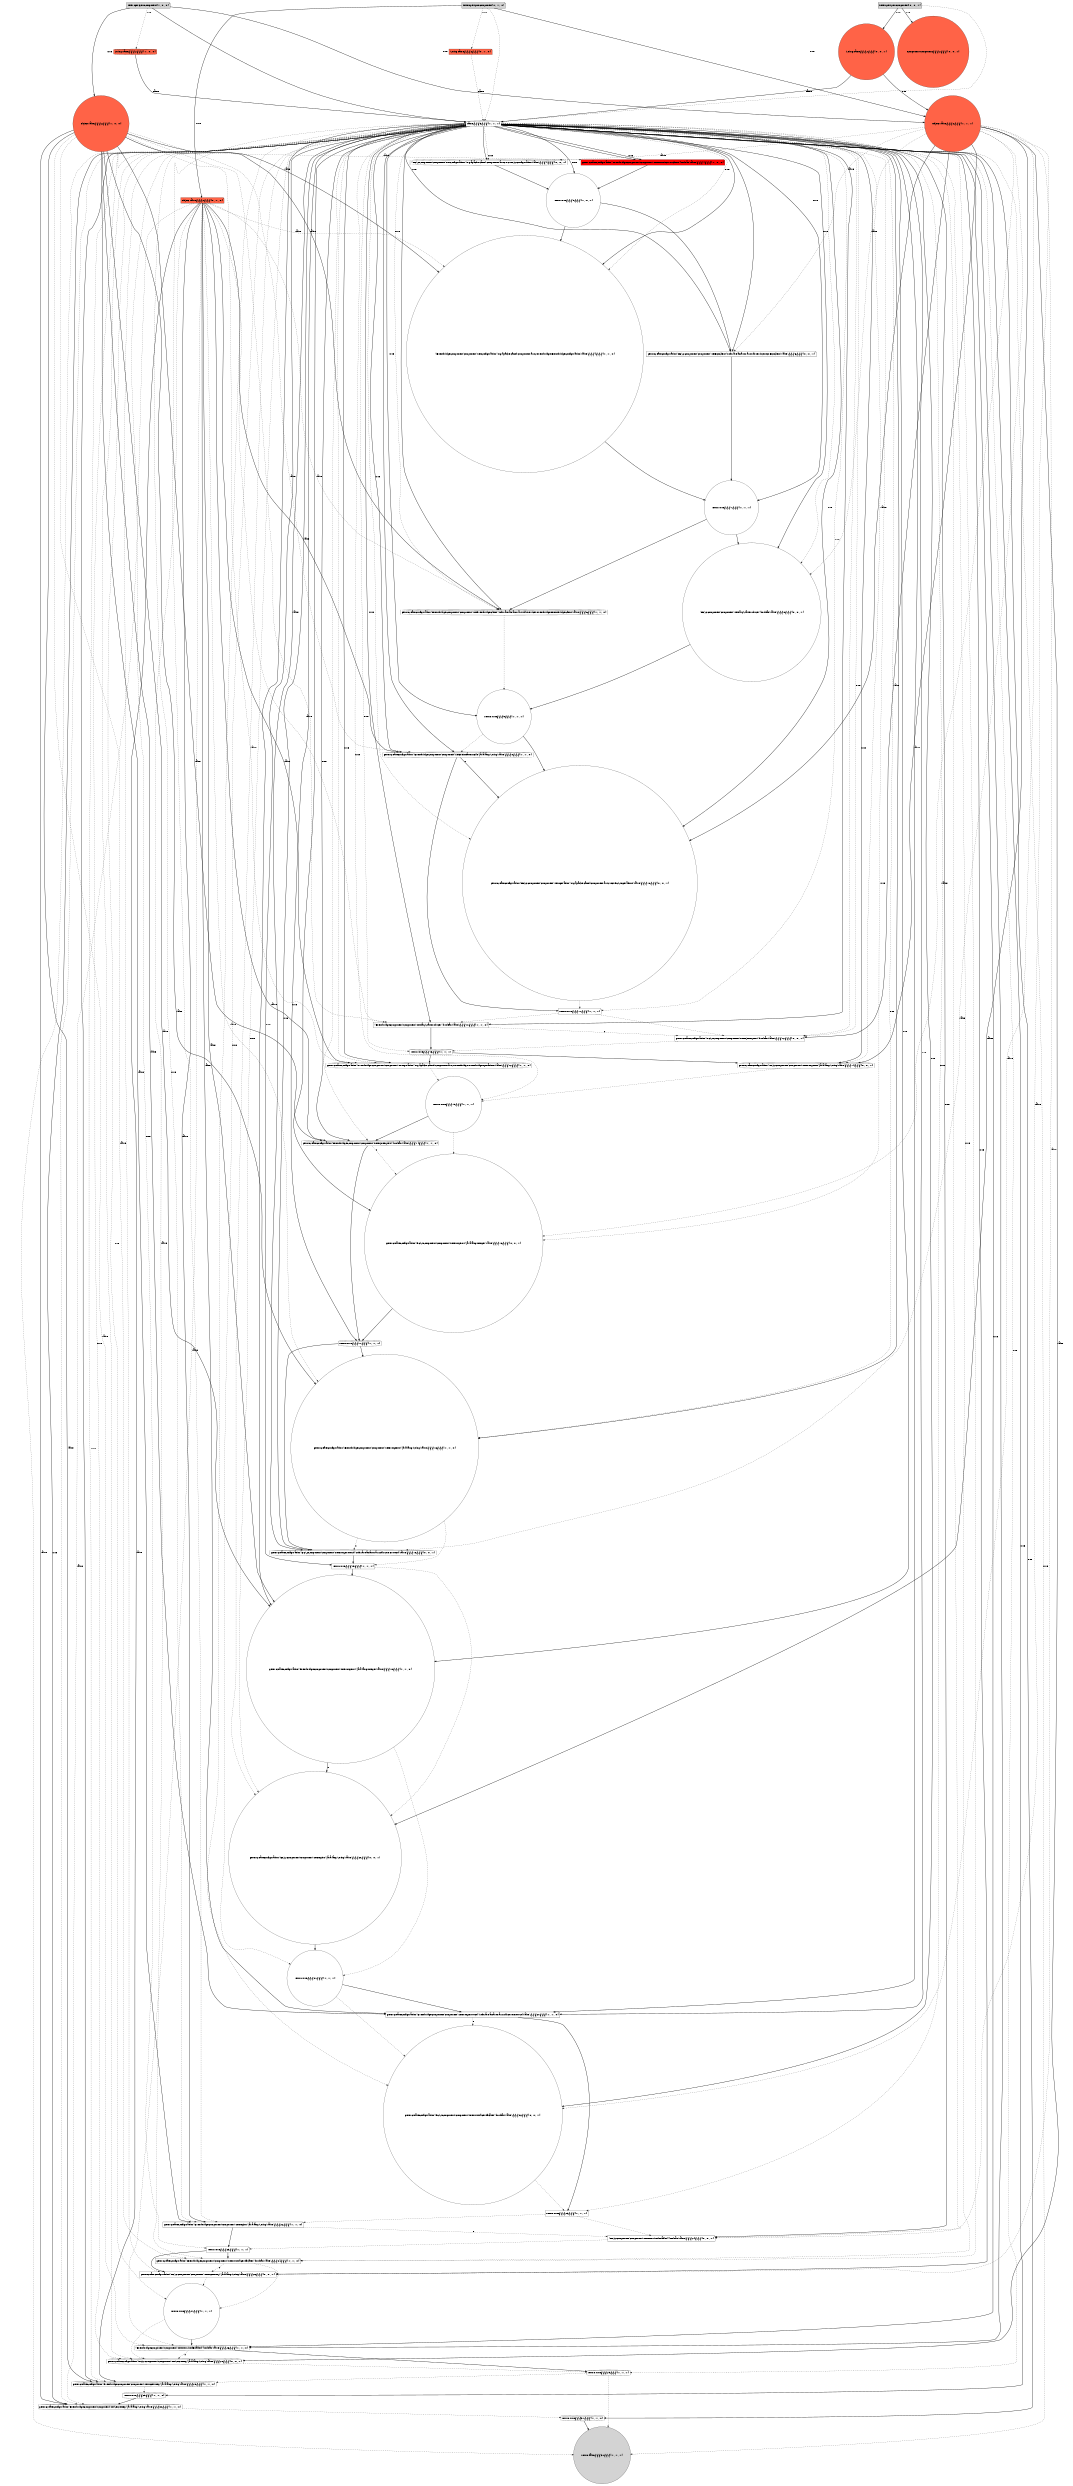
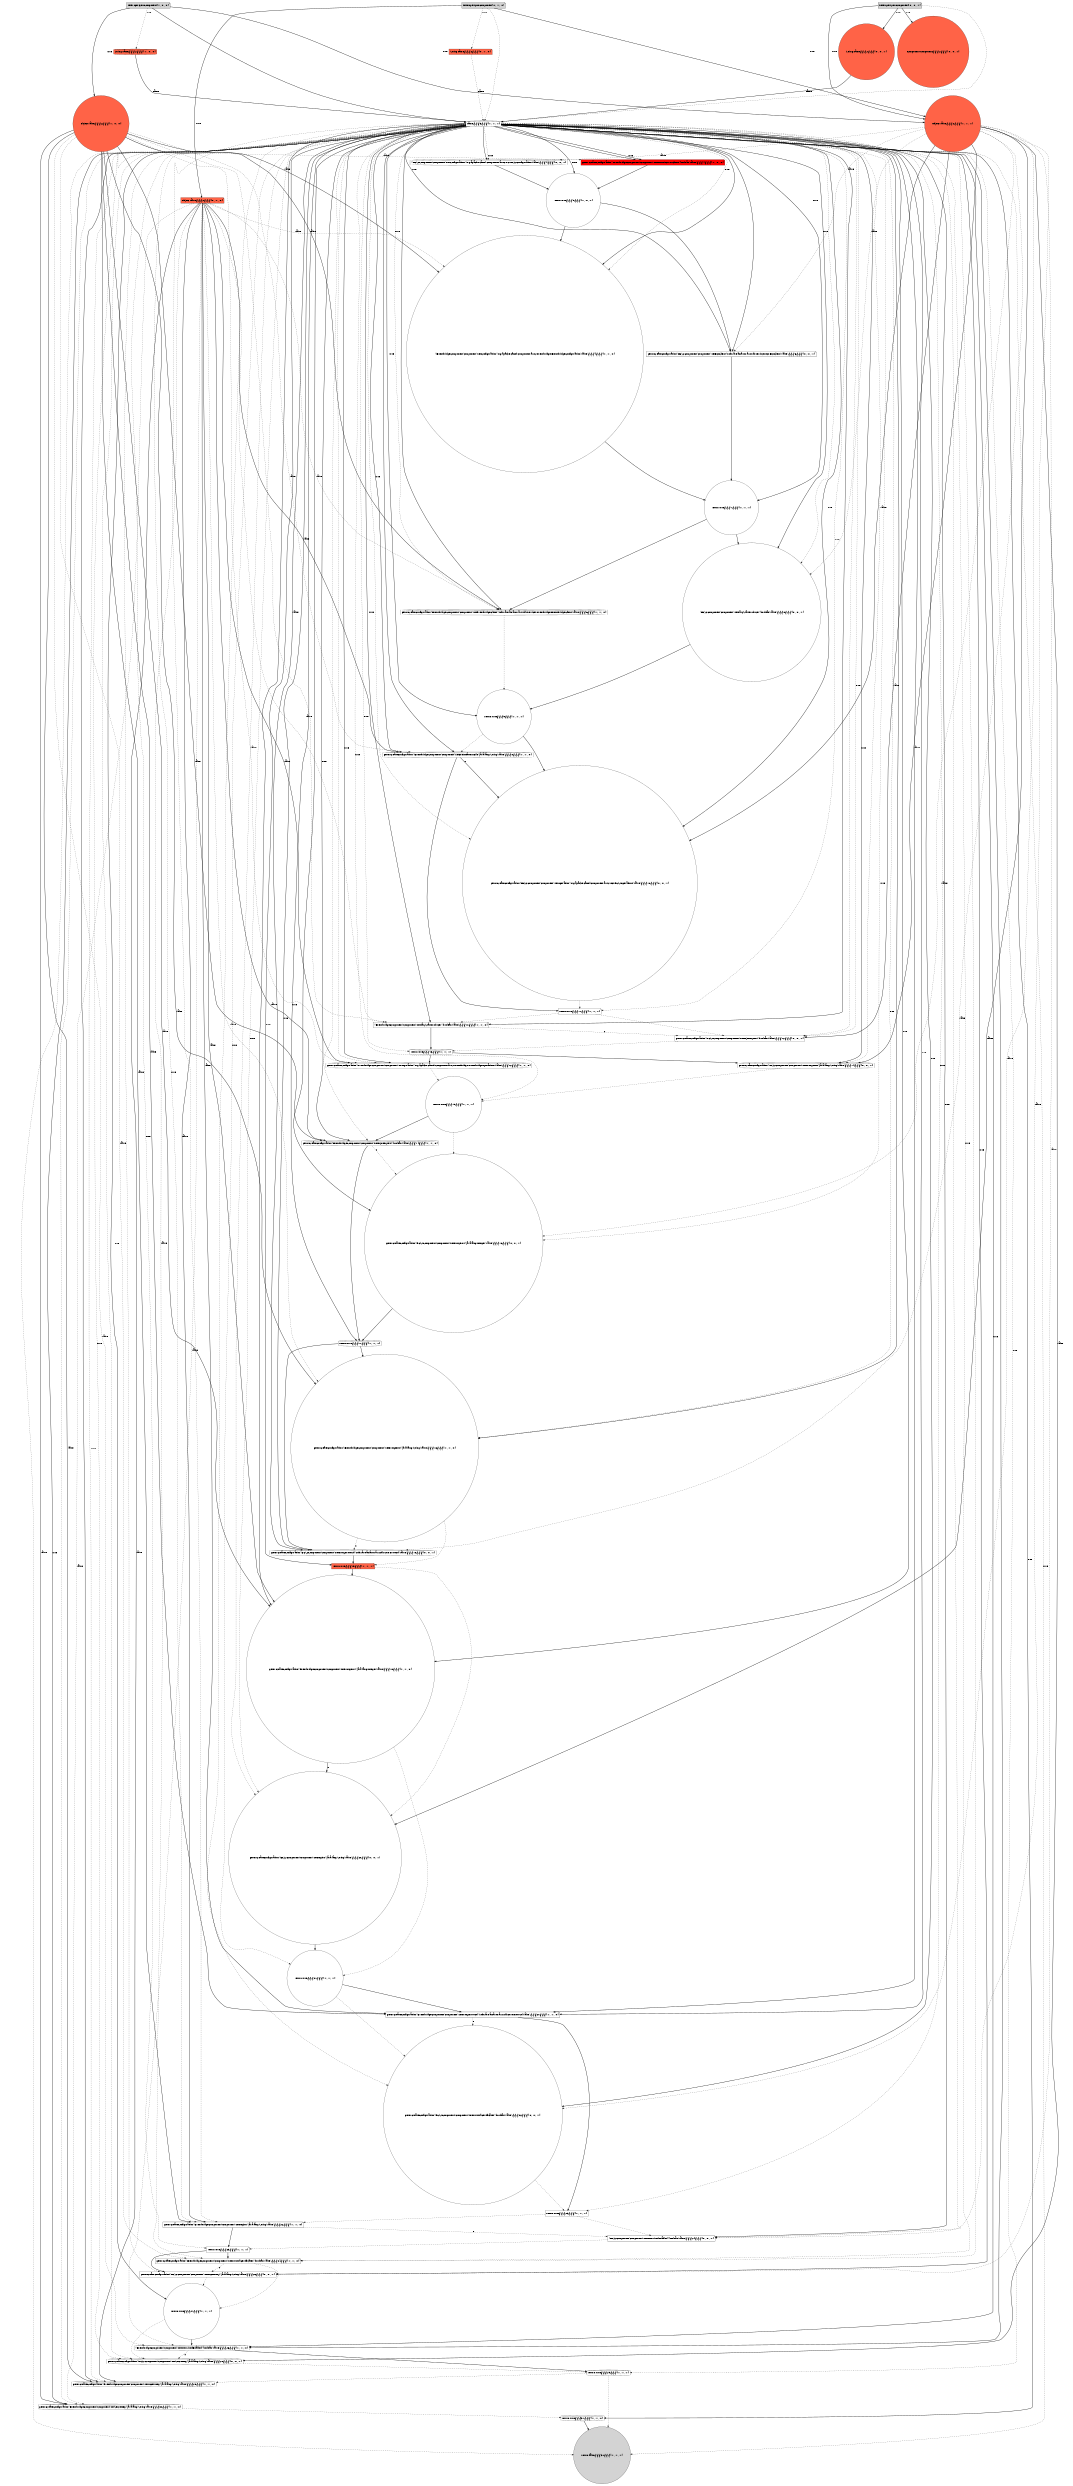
edge "String name@@@2@@@['0', '0', '1']" -> "Object value@@@2@@@['1', '1', '1']": now "setPropertyOnComponent['0', '0', '1']" -> "Object value@@@2@@@['1', '1', '1']"
edge "name@@@3@@@['1', '1', '1']" -> "return true@@@27@@@['1', '1', '1']": style dashed -> bold
node "return true@@@19@@@['1', '1', '1']": fillcolor white -> tomato
node "return true@@@29@@@['1', '1', '0']": removed
